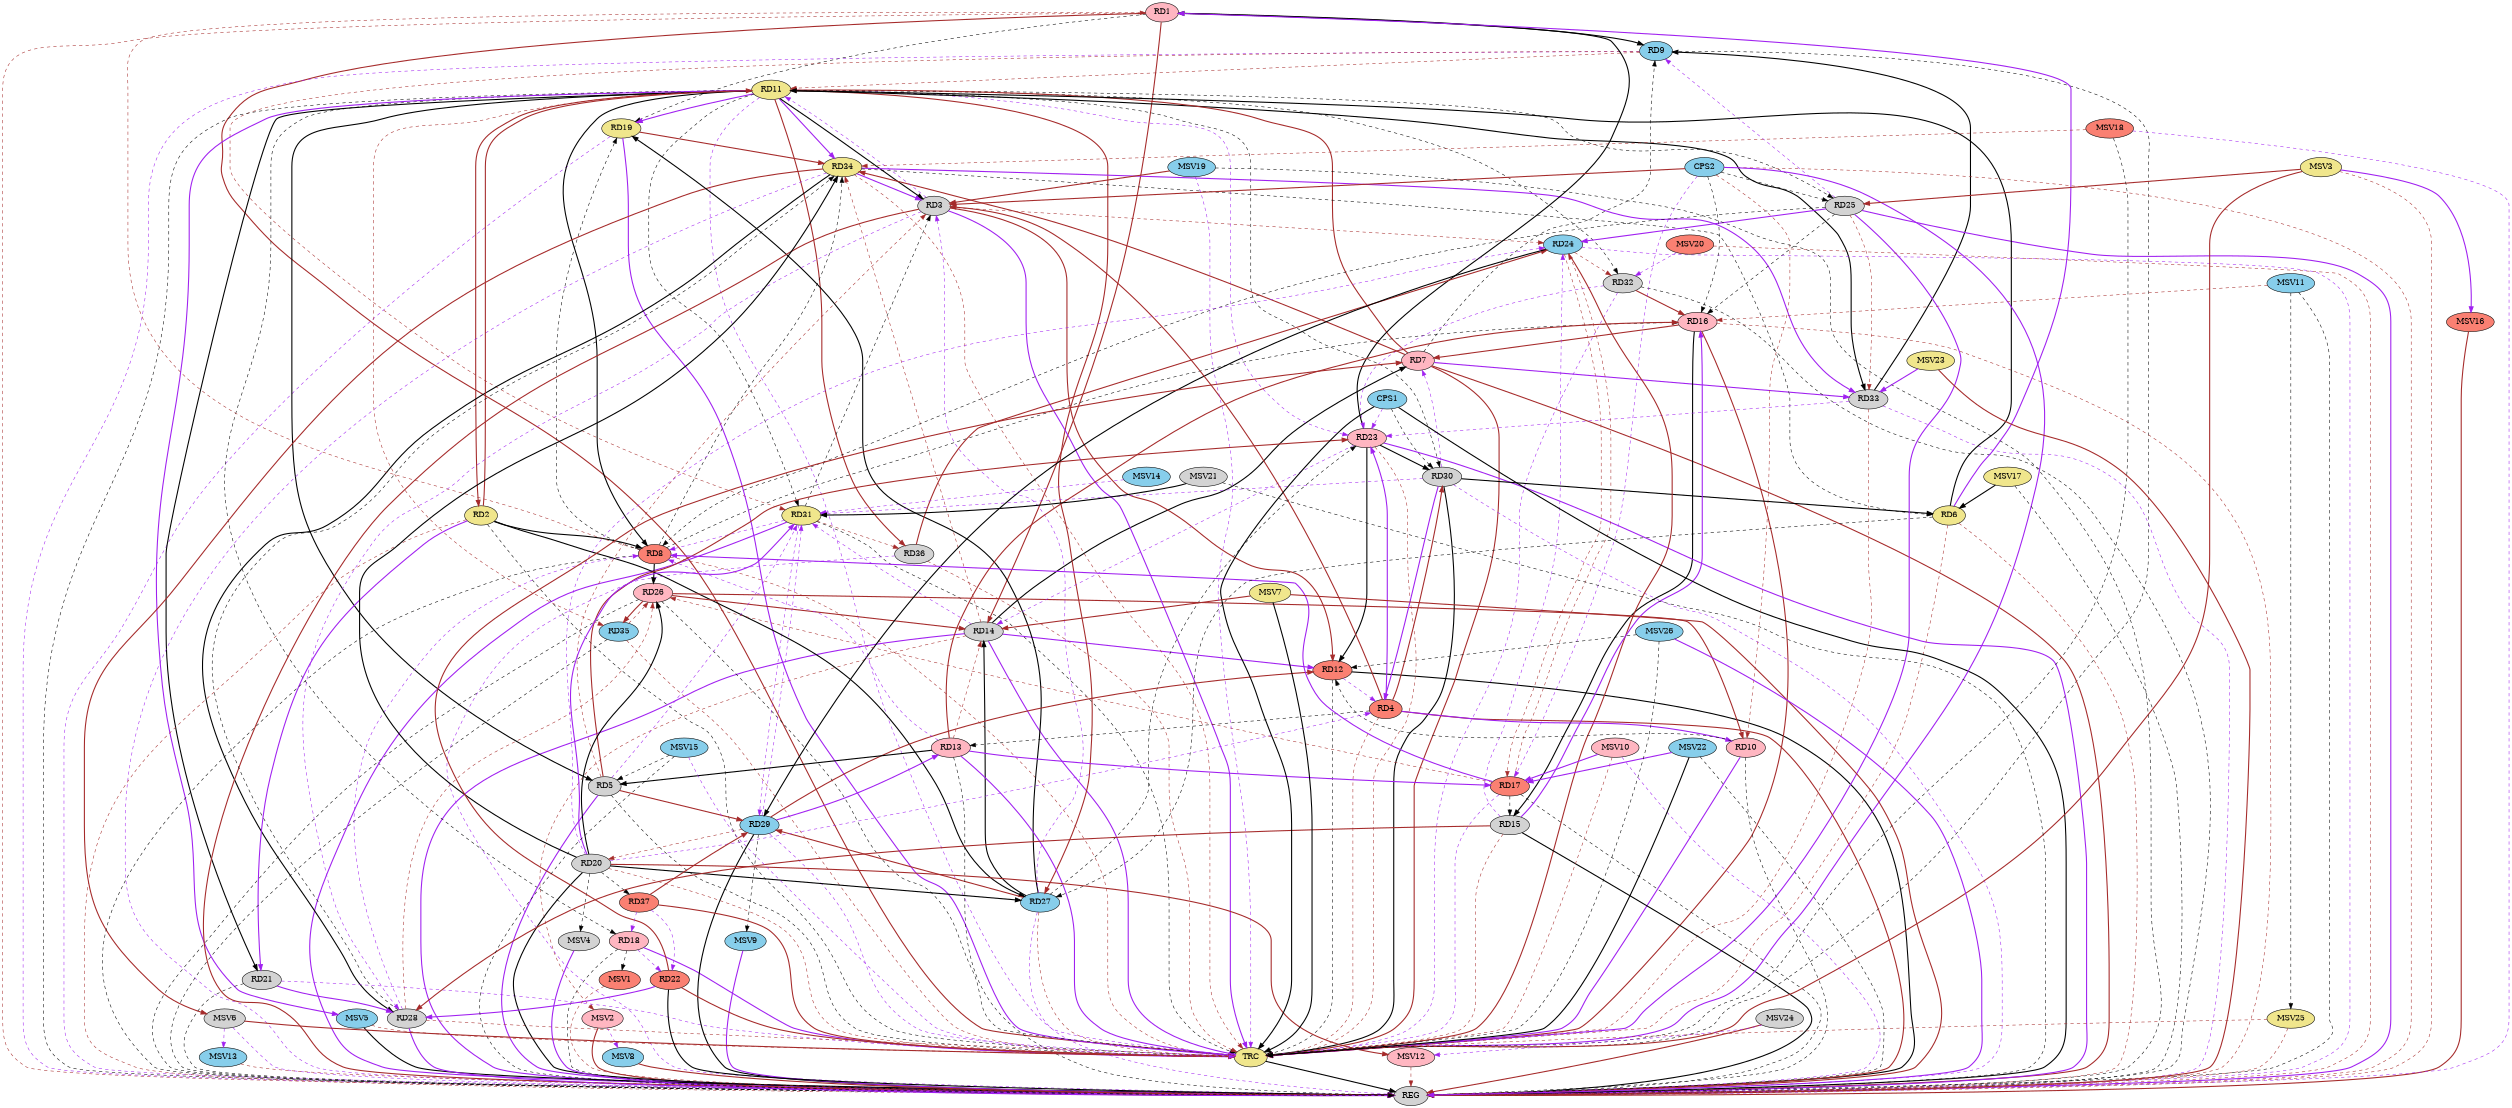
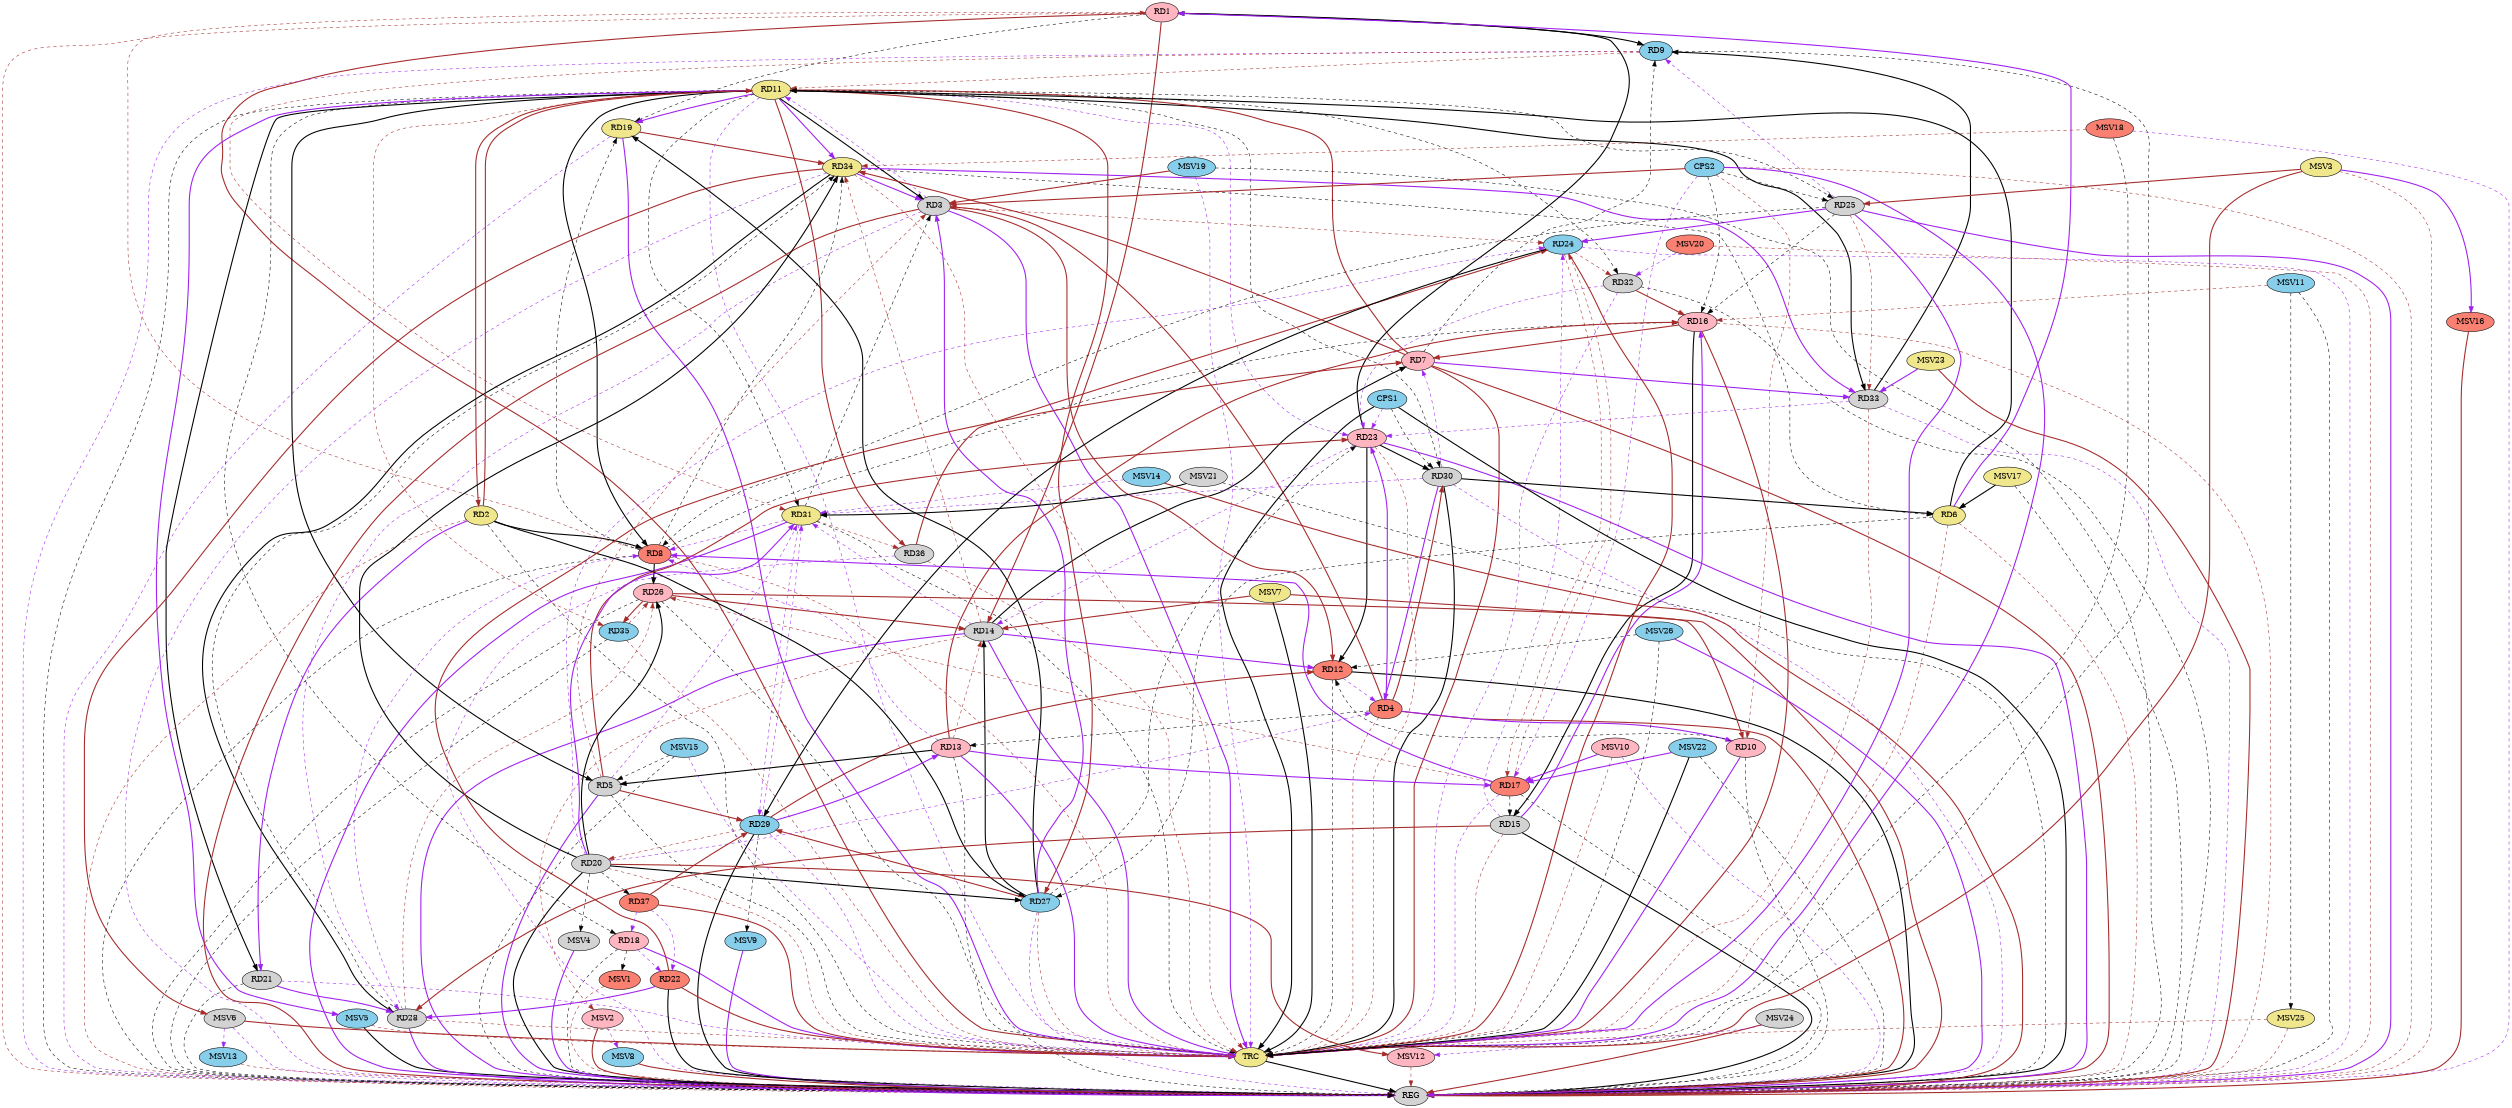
edge "RD27" -> "RD3": style dashed -> bold
edge "MSV14" -> "REG": added
